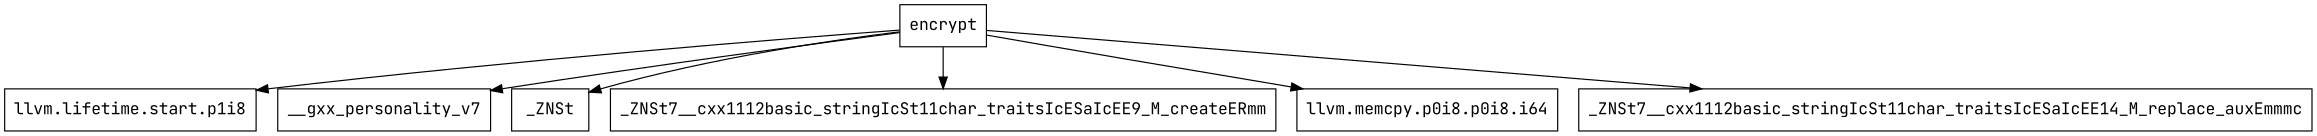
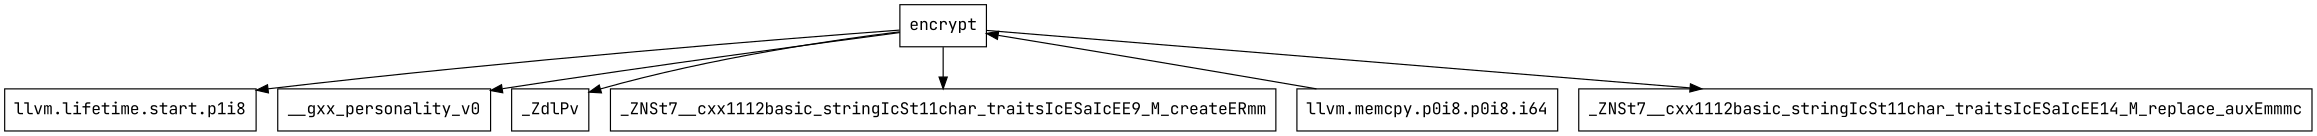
edge "encrypt" -> "llvm.memcpy.p0i8.p0i8.i64": reversed
node "__gxx_personality_v7": label "__gxx_personality_v7" -> "__gxx_personality_v0"
node "_ZNSt": label "_ZNSt" -> "_ZdlPv"
